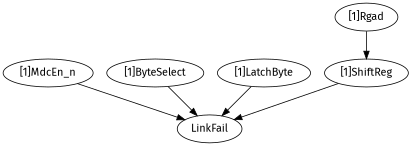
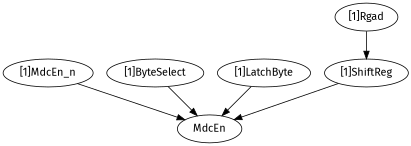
node "LinkFail": label "LinkFail" -> "MdcEn"
